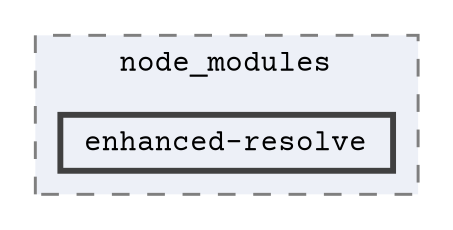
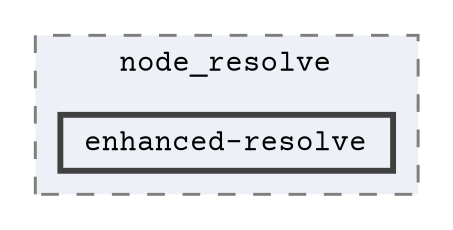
cluster "node_modules": label "node_modules" -> "node_resolve"
